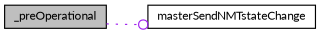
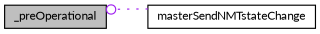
edge "_preOperational" -> "masterSendNMTstateChange": reversed
